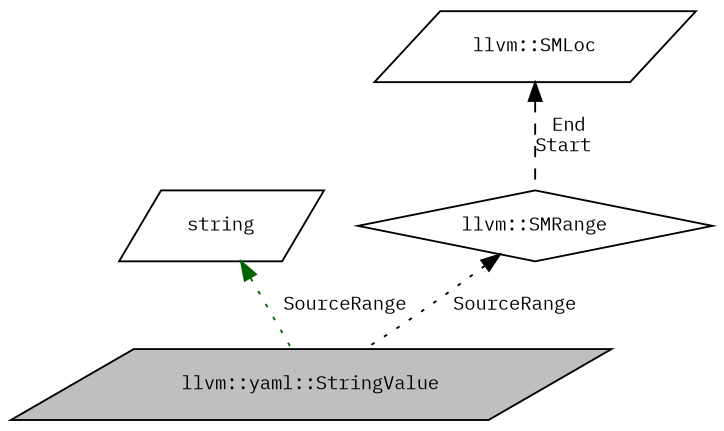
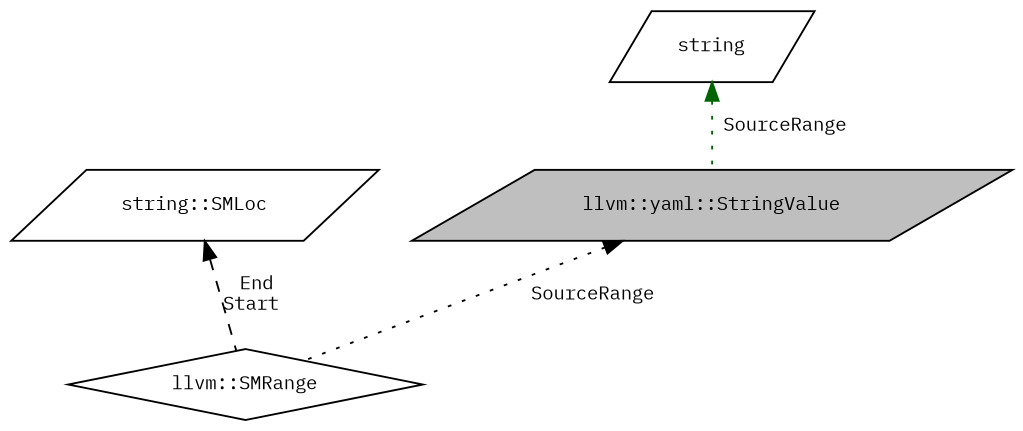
node "llvm::SMLoc": label "llvm::SMLoc" -> "string::SMLoc"
edge "llvm::yaml::StringValue" -> "llvm::SMRange": reversed
